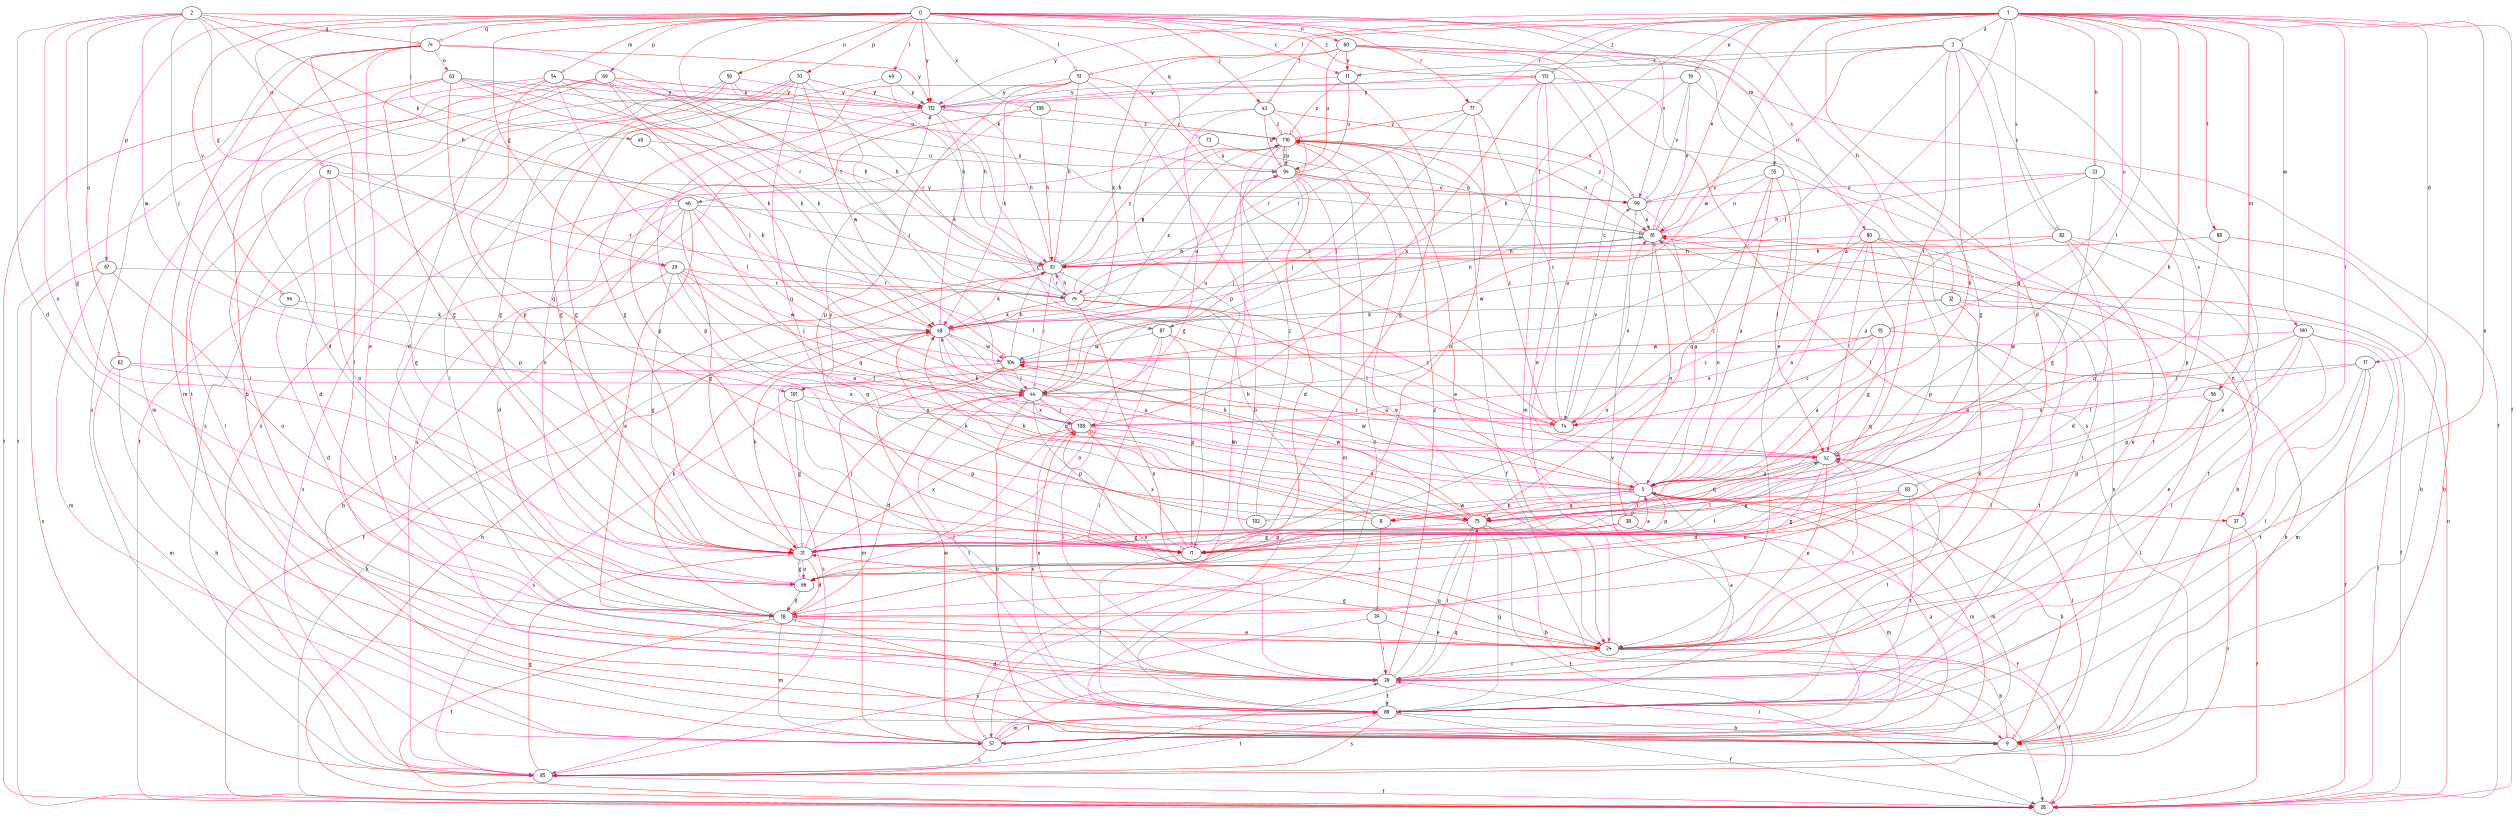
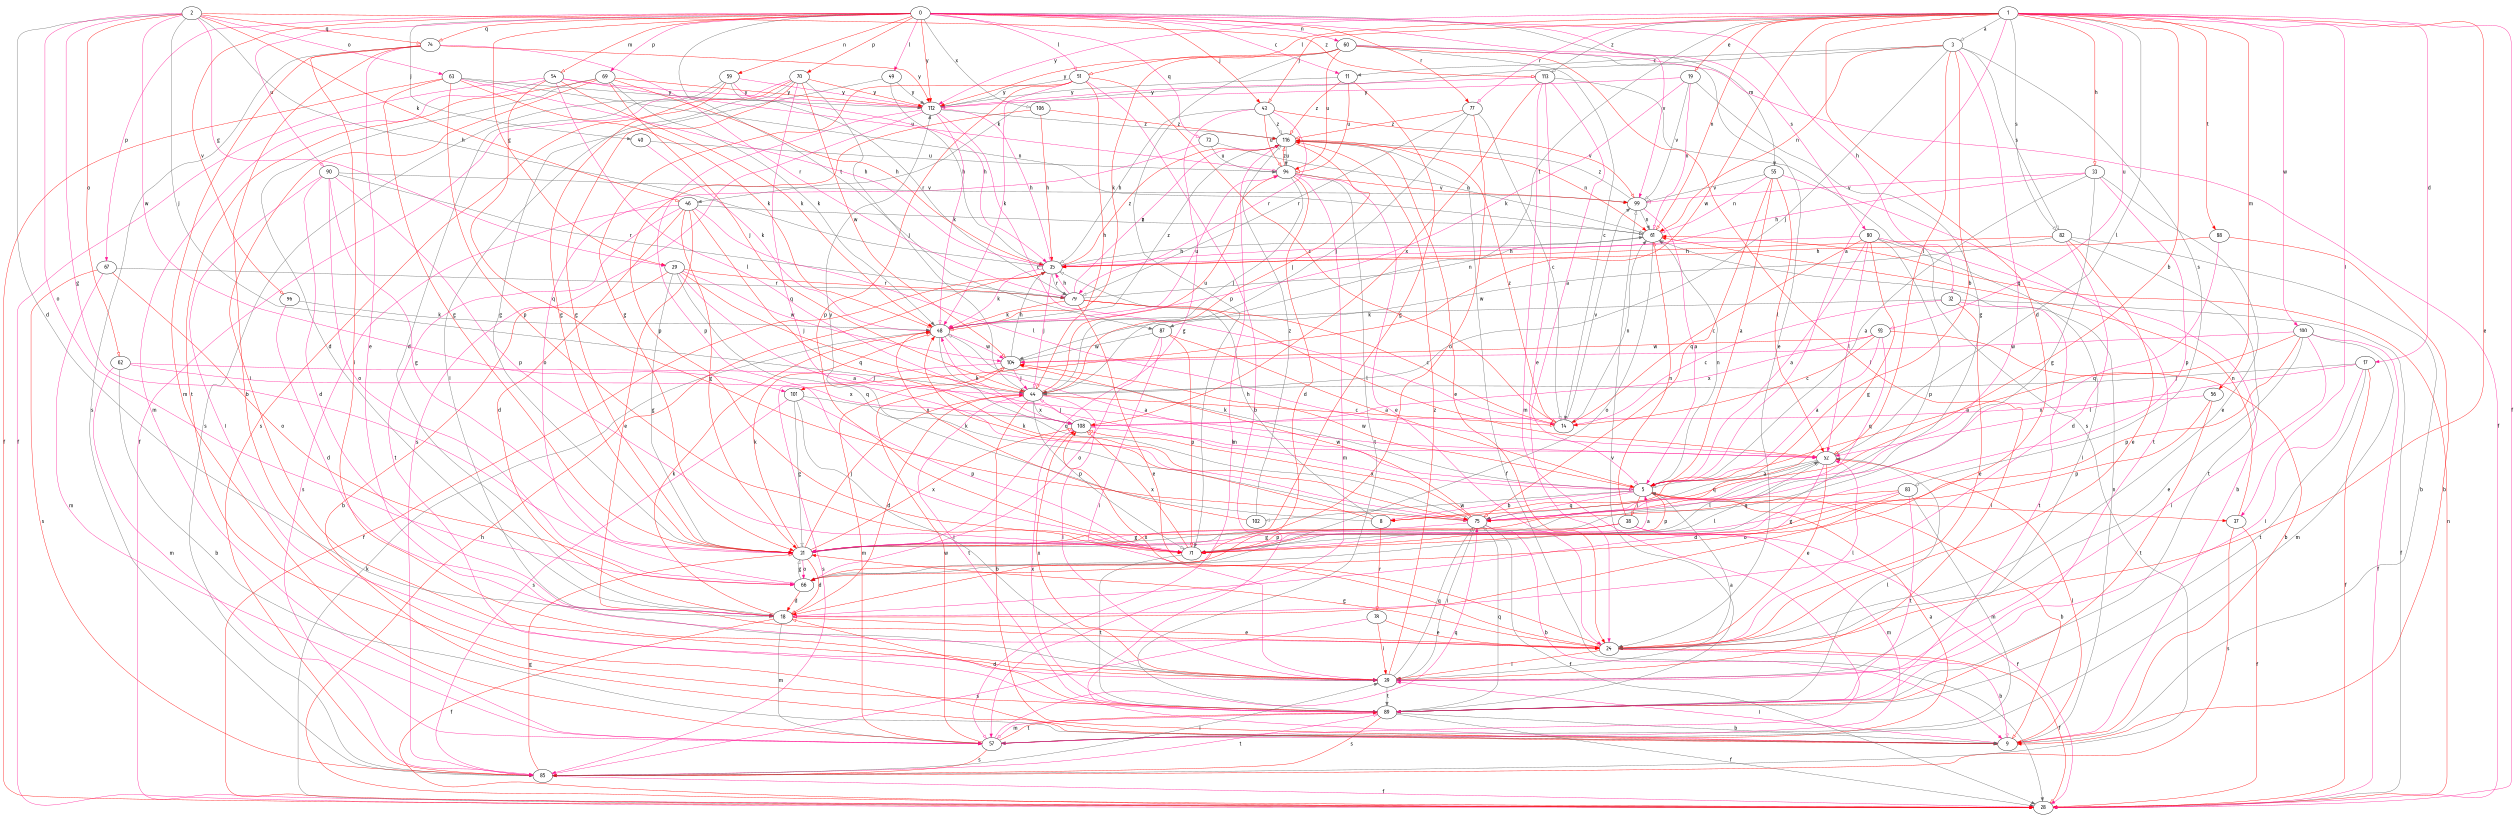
edge "74" -> "63": now "2" -> "63"
edge "60" -> "11": now "60" -> "112"
edge "51" -> "35": now "51" -> "44"
node "92": label "92" -> "90"
edge "5" -> "57": removed, label "m"
